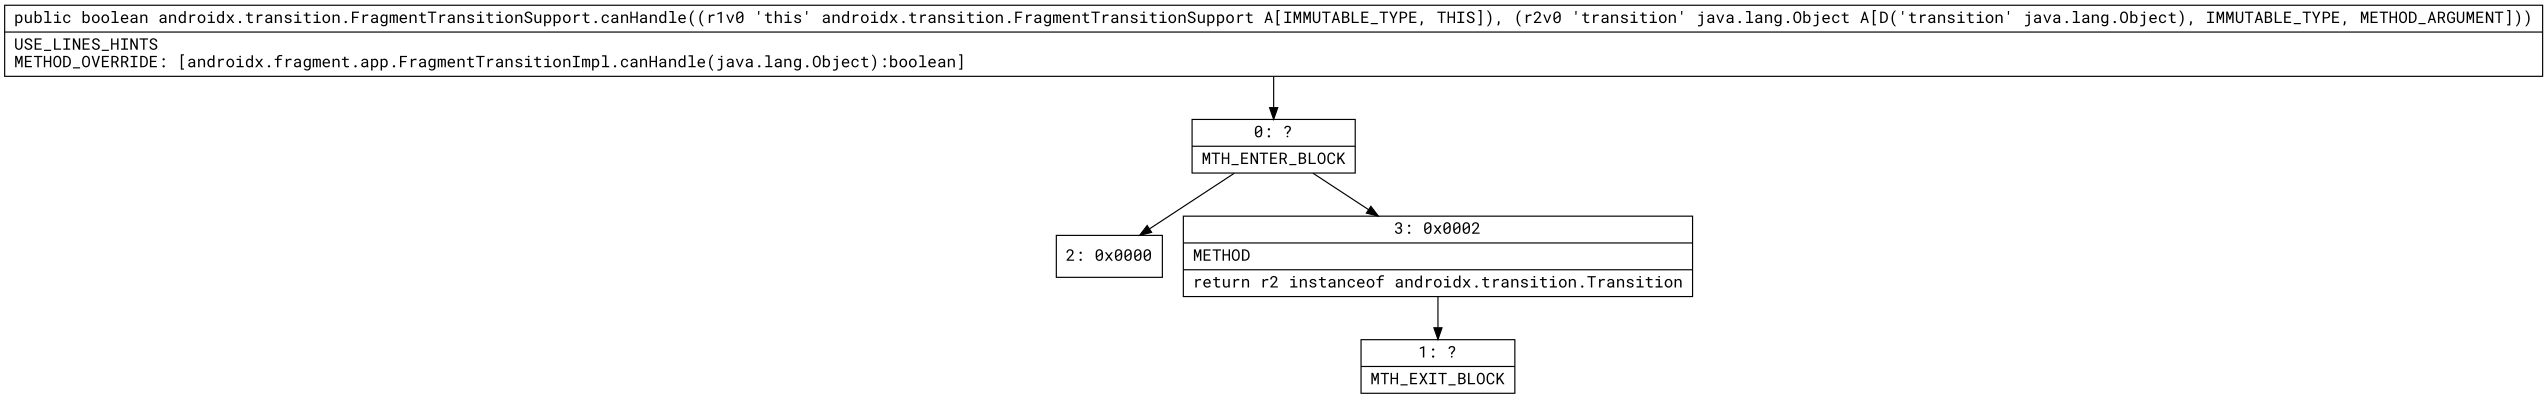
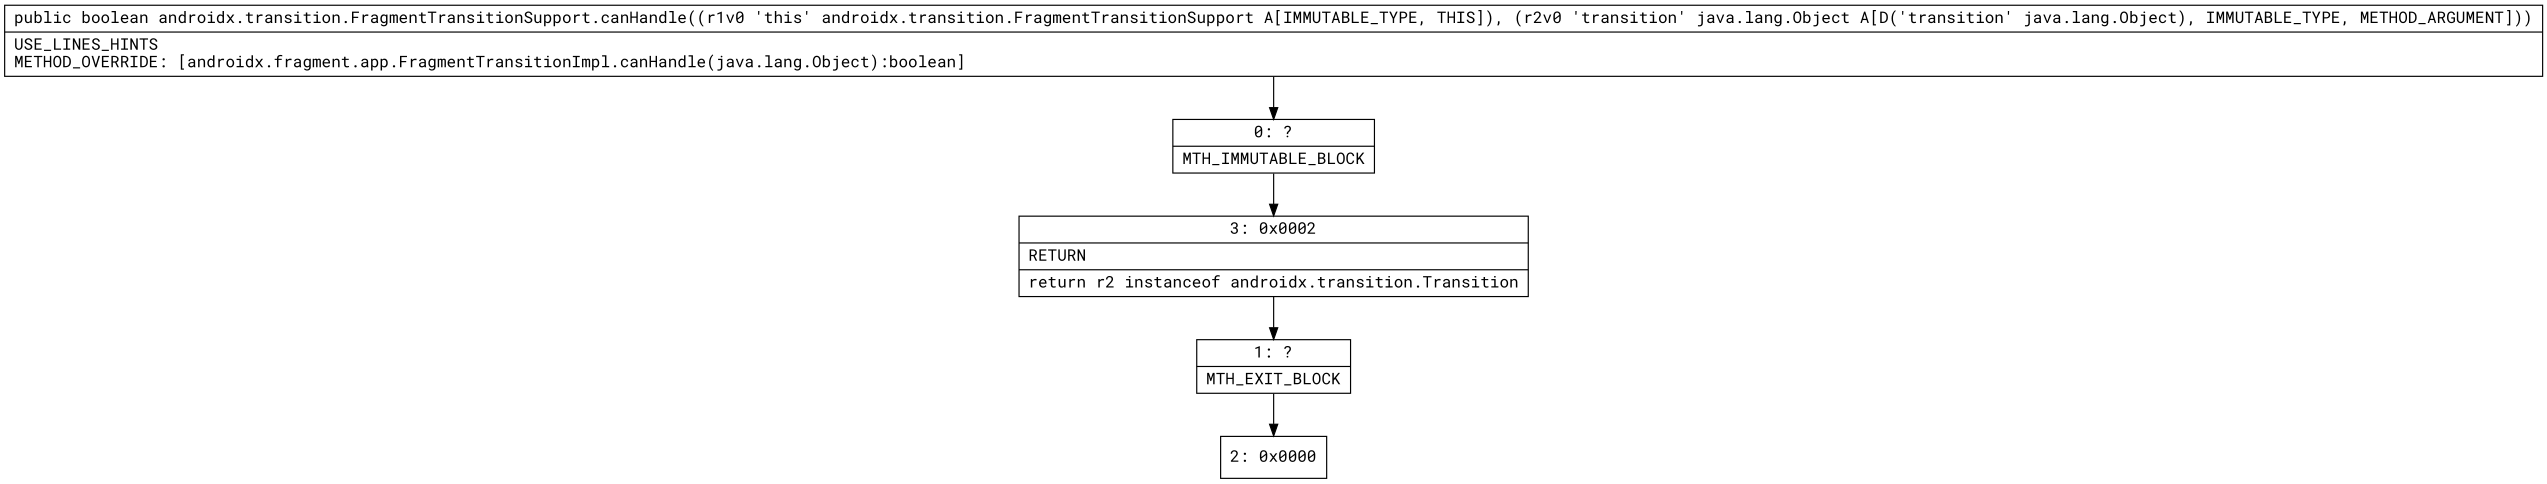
node "0: ?": text "MTH_ENTER_BLOCK" -> "MTH_IMMUTABLE_BLOCK"
edge "0: ?" -> "2: 0x0000": now "1: ?" -> "2: 0x0000"
node "3: 0x0002": text "METHOD" -> "RETURN"
